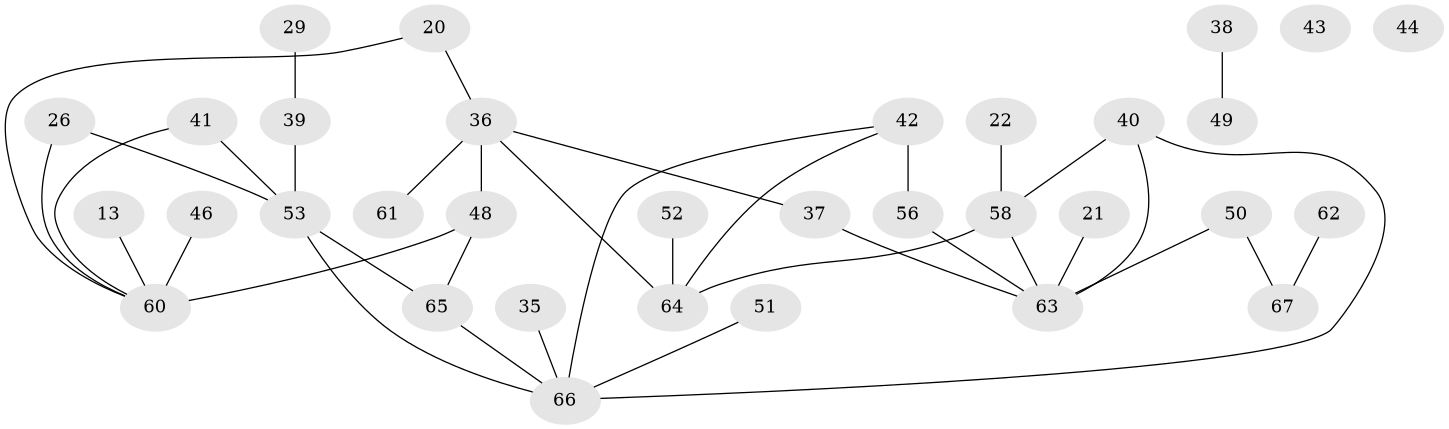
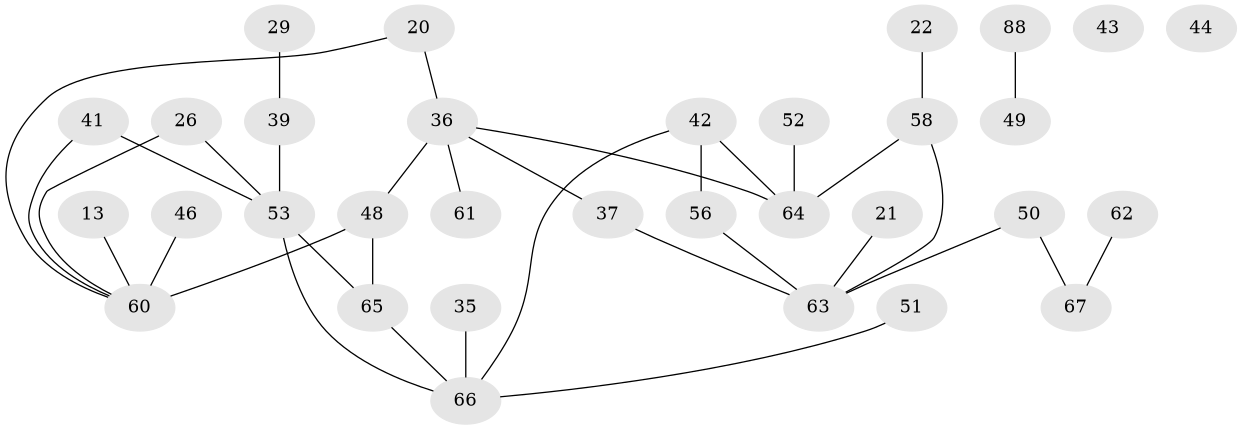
node "38": label "38" -> "88"
node "40": removed
